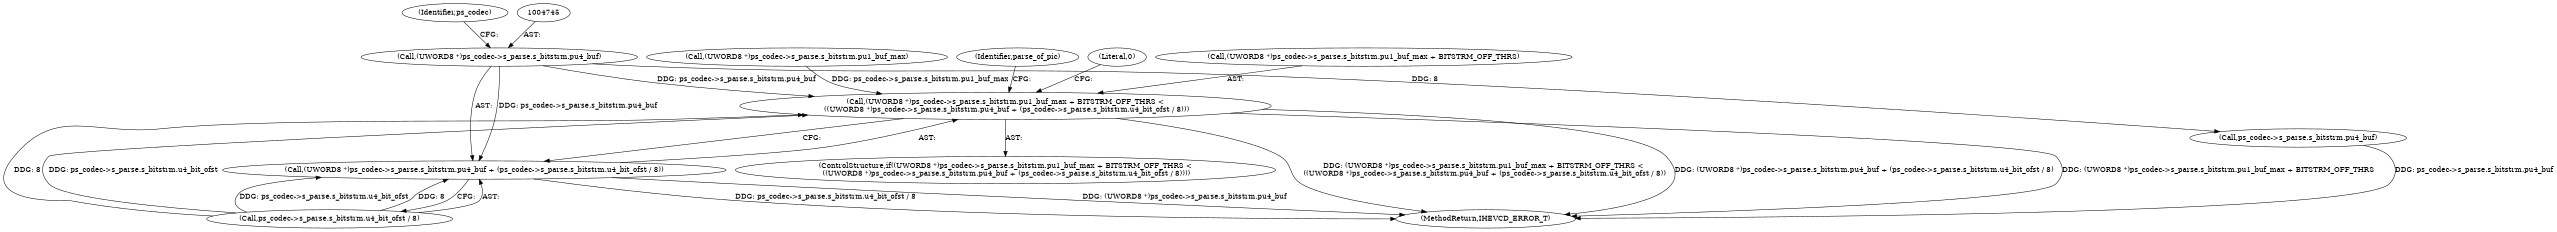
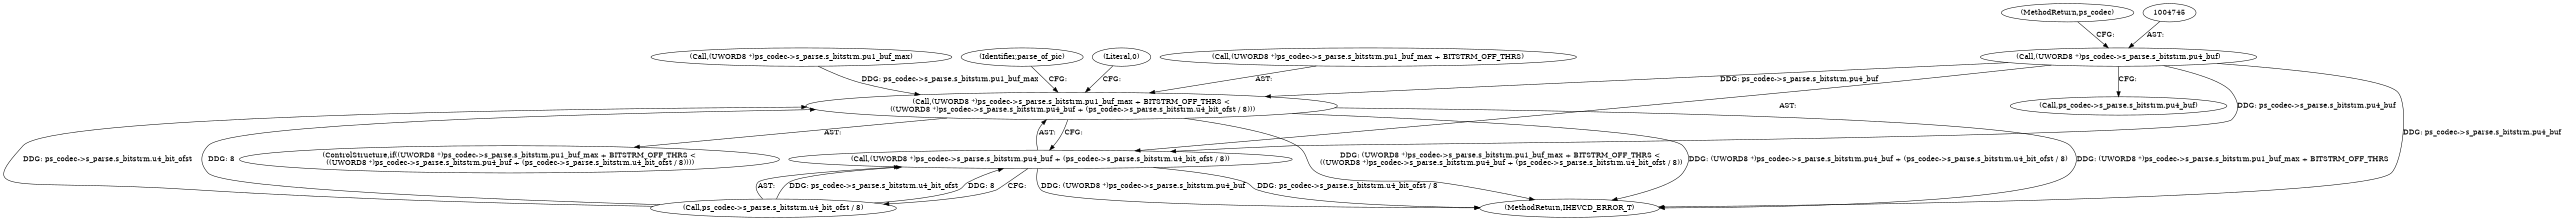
node "(Identifier,ps_codec)": label "(Identifier,ps_codec)" -> "(MethodReturn,ps_codec)"
edge "(Call,(UWORD8 *)ps_codec->s_parse.s_bitstrm.pu4_buf)" -> "(Call,ps_codec->s_parse.s_bitstrm.pu4_buf)": label "DDG: 8" -> "CFG: "
edge "(Call,ps_codec->s_parse.s_bitstrm.pu4_buf)" -> "(MethodReturn,IHEVCD_ERROR_T)": now "(Call,(UWORD8 *)ps_codec->s_parse.s_bitstrm.pu4_buf)" -> "(MethodReturn,IHEVCD_ERROR_T)"
